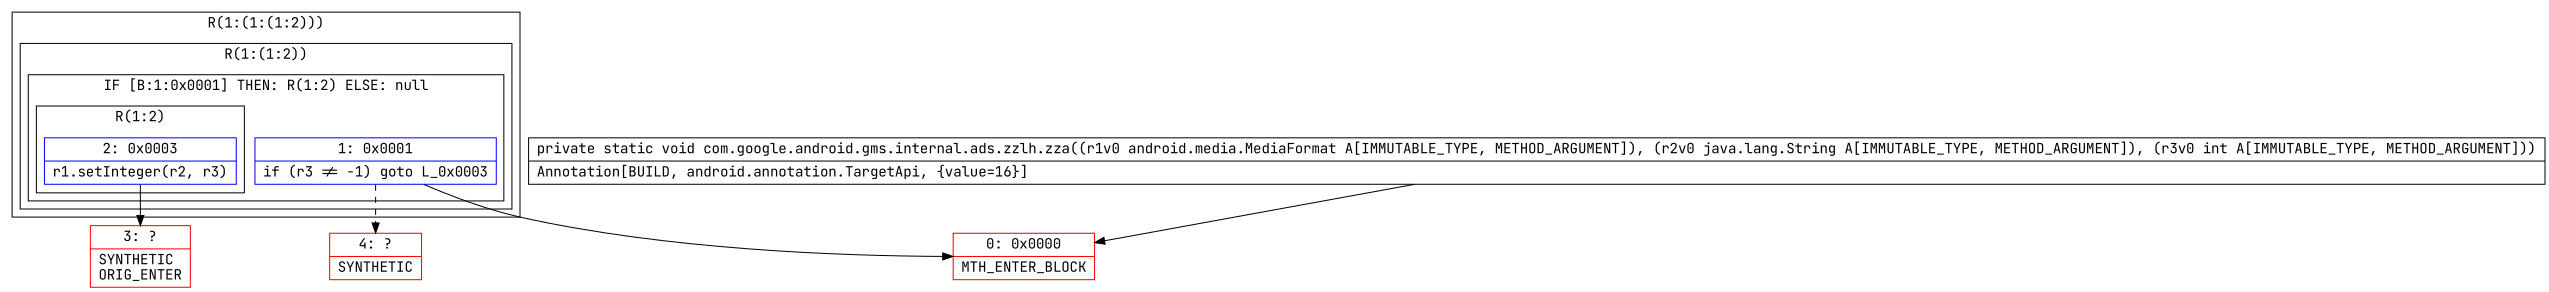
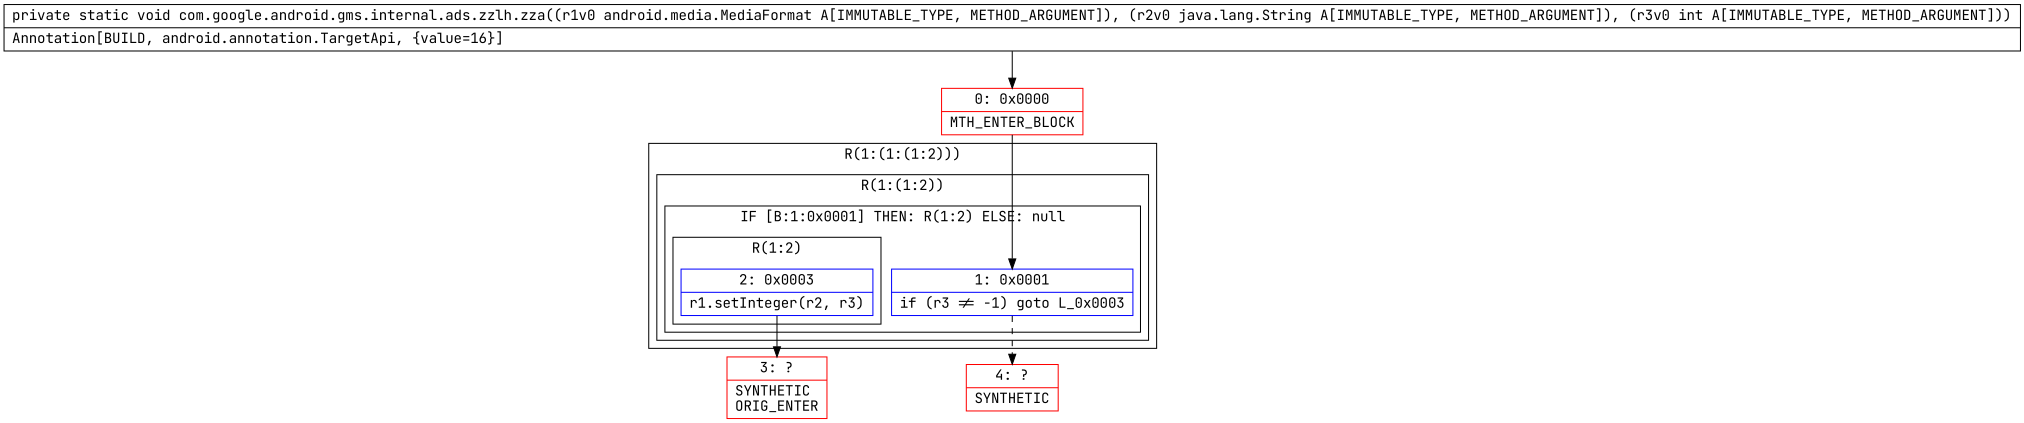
edge "1: 0x0001" -> "0: 0x0000": reversed
